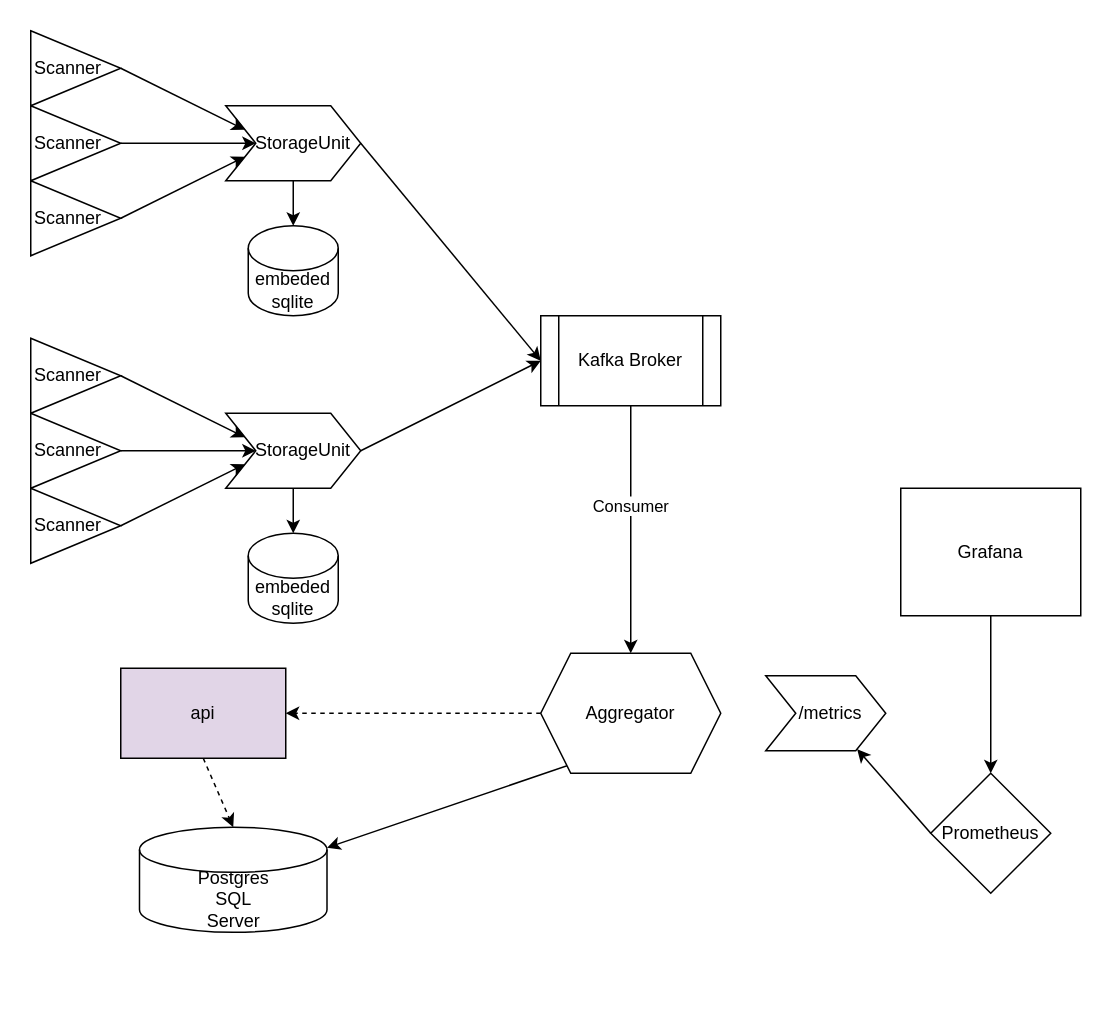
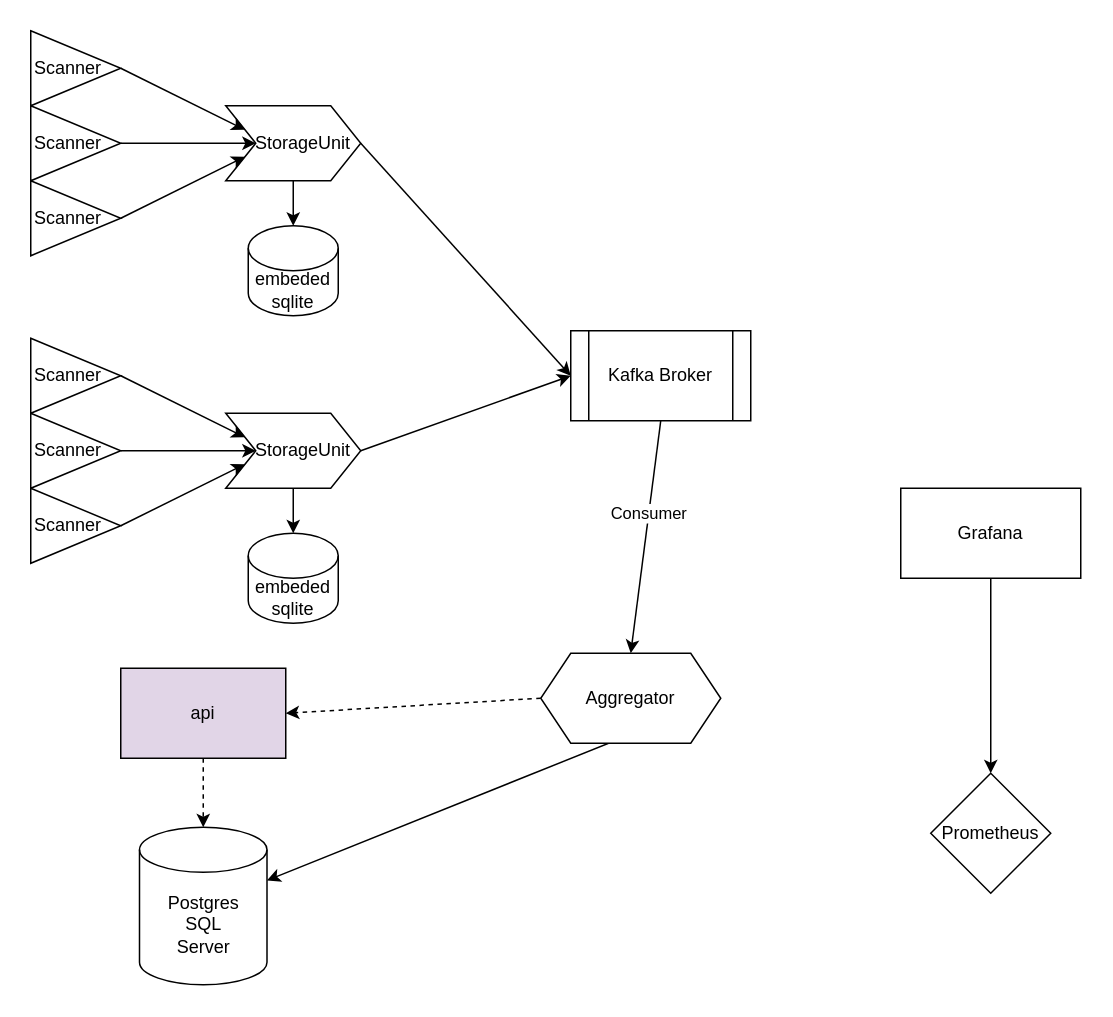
node "Kafka Broker": moved (631, 361) -> (661, 376)
node "Grafana": size 180x128 -> 180x90
node "Aggregator": size 180x120 -> 180x90
node "/metrics": removed
edge "Prometheus" -> "/metrics": removed
node "Postgres SQL Server": size 188x105 -> 128x158
